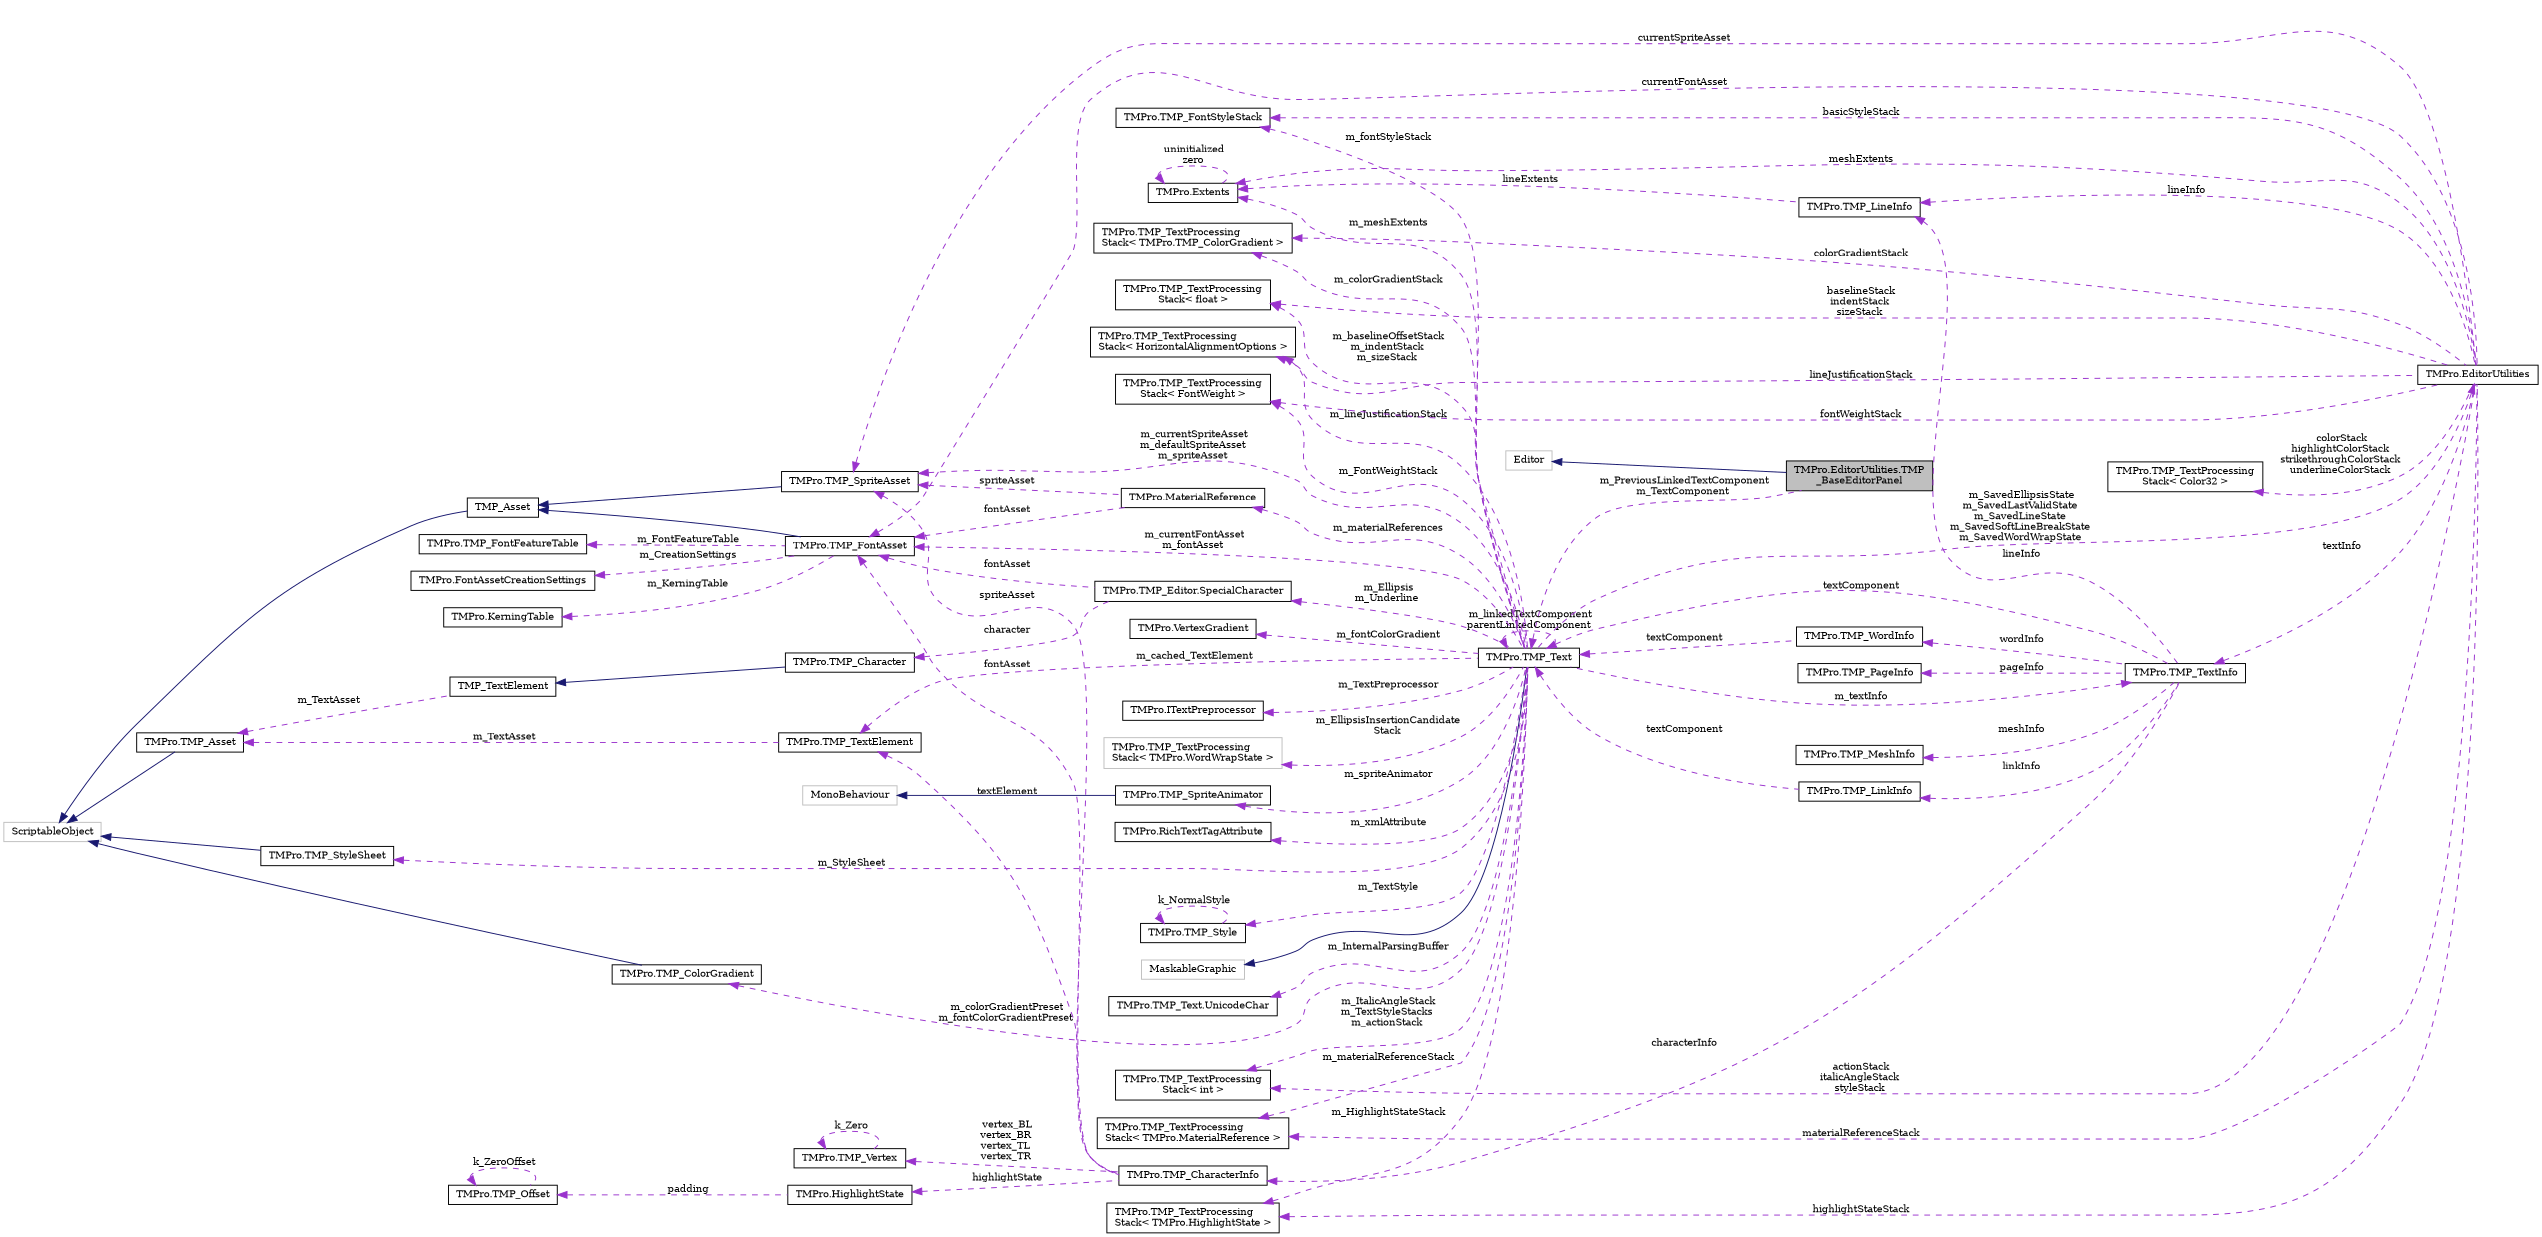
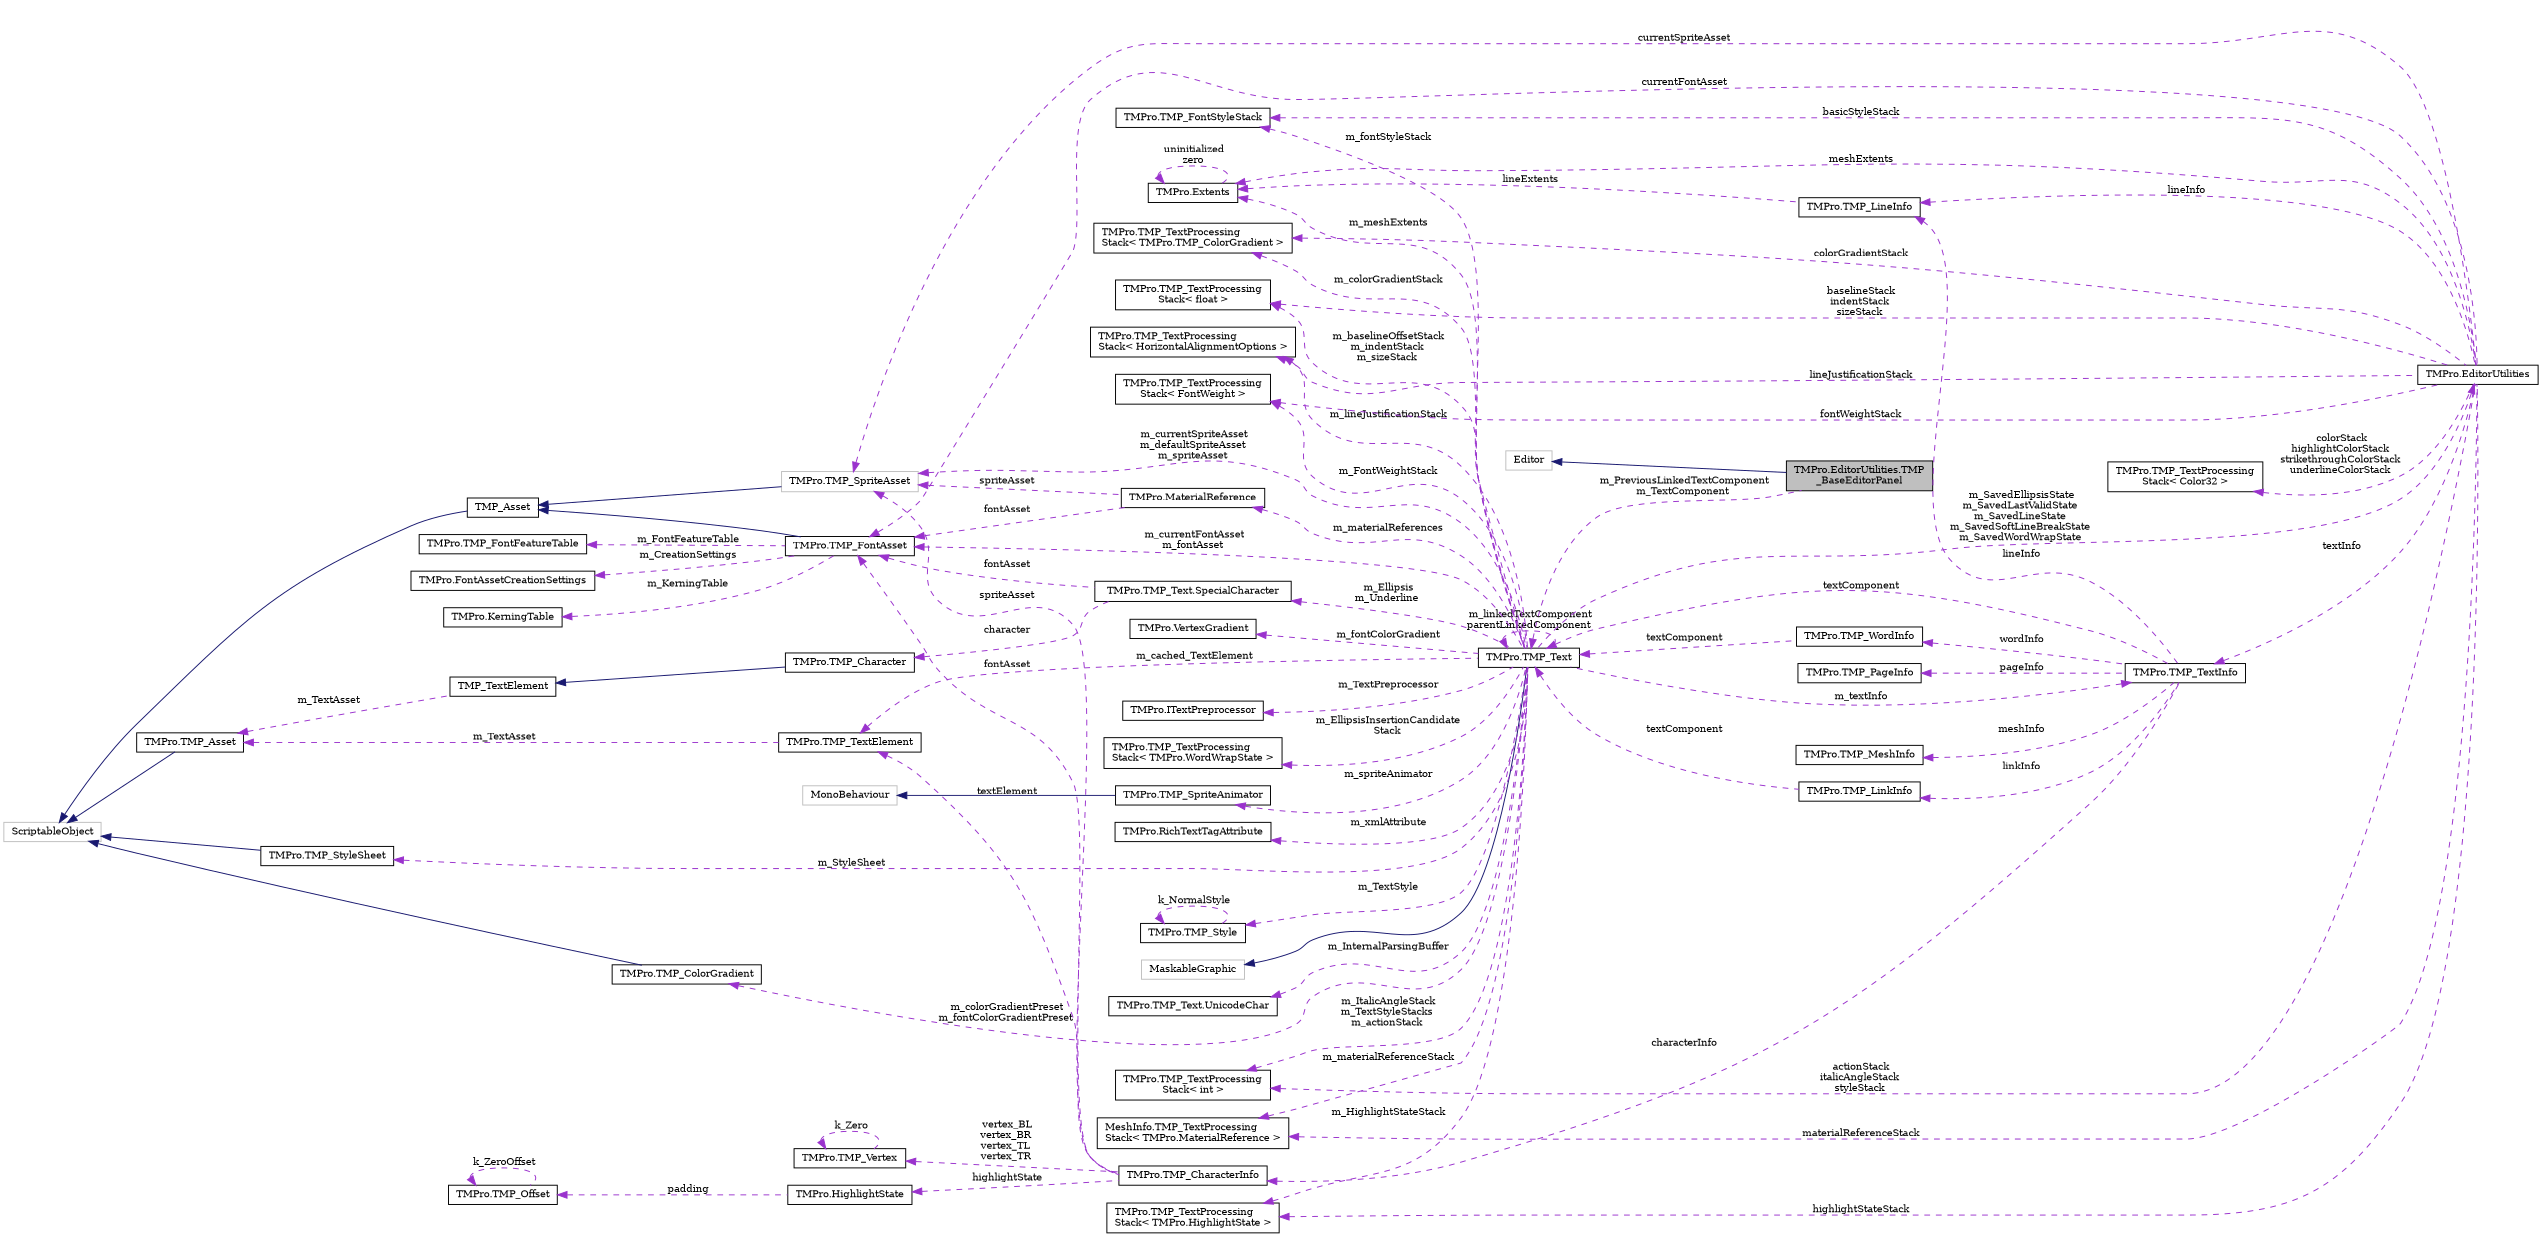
node "TMPro.TMP_SpriteAsset": color black -> grey75
node "TMPro.TMP_Editor.SpecialCharacter": label "TMPro.TMP_Editor.SpecialCharacter" -> "TMPro.TMP_Text.SpecialCharacter"
node "TMPro.TMP_TextProcessing Stack< TMPro.WordWrapState >": color grey75 -> black
node "TMPro.TMP_TextProcessing Stack< TMPro.MaterialReference >": label "TMPro.TMP_TextProcessing Stack< TMPro.MaterialReference >" -> "MeshInfo.TMP_TextProcessing Stack< TMPro.MaterialReference >"
